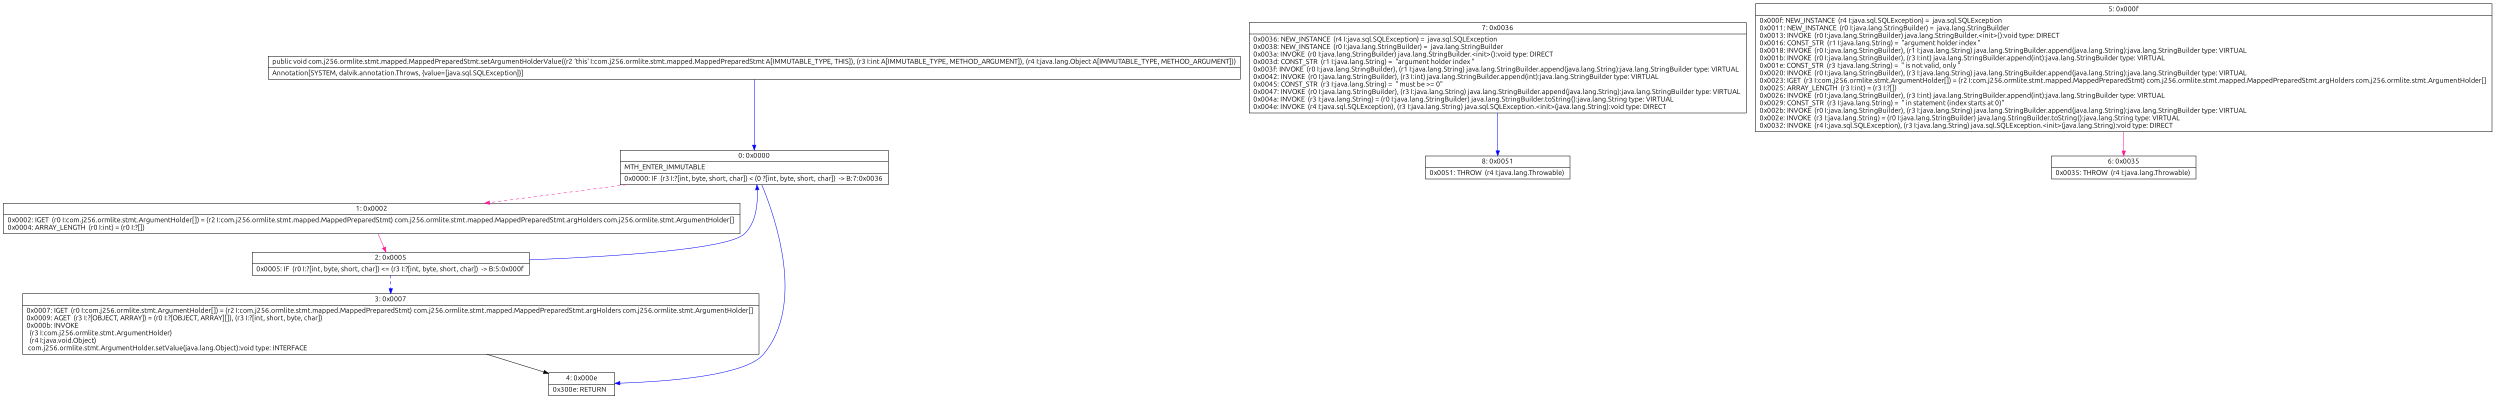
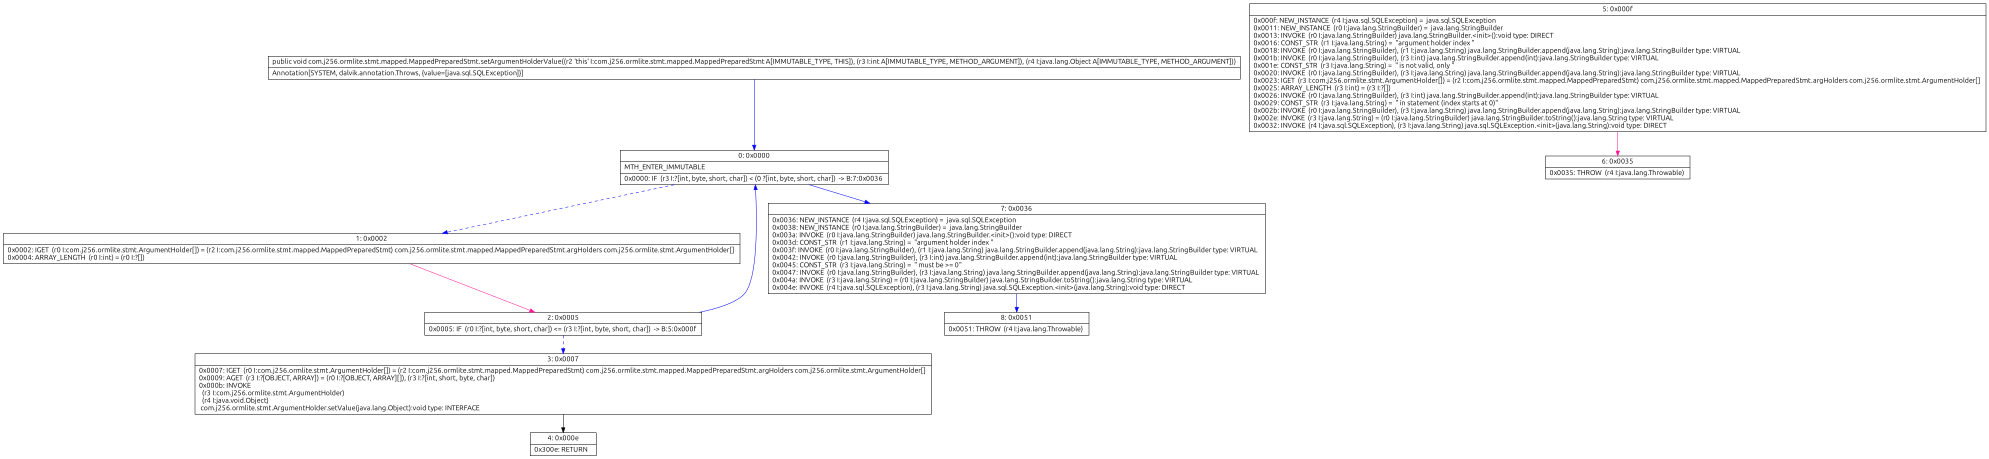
edge "0: 0x0000" -> "1: 0x0002": color deeppink -> blue
edge "0: 0x0000" -> "4: 0x000e": now "0: 0x0000" -> "7: 0x0036"
